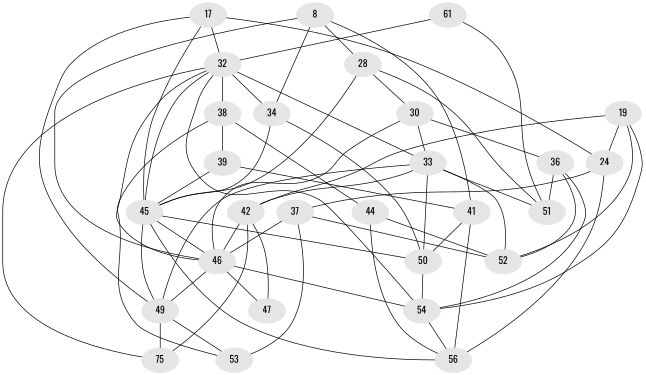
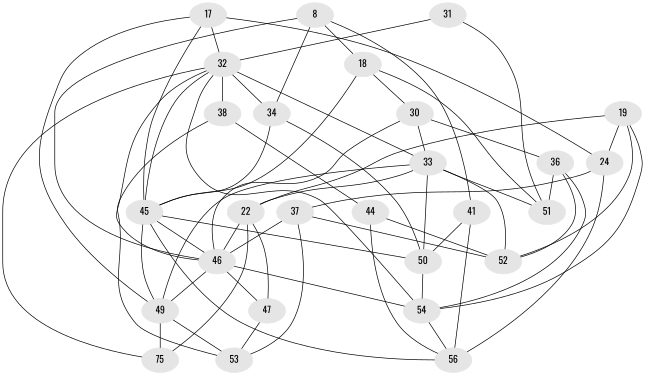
node "61": label "61" -> "31"
node "28": label "28" -> "18"
node "39": removed
node "42": label "42" -> "22"
edge "47" -- "53": added
